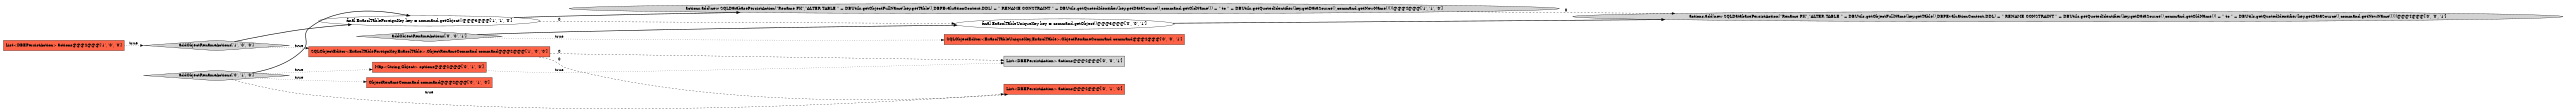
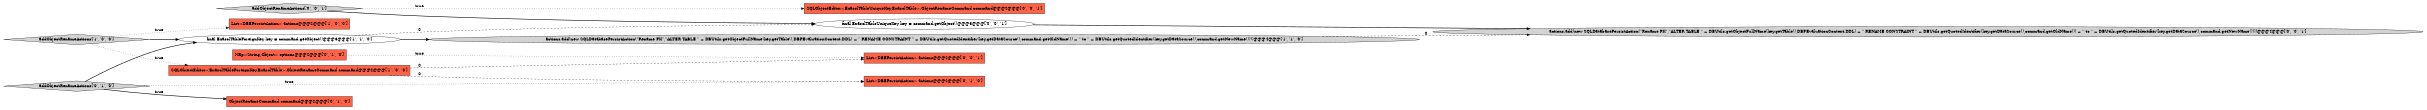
edge "List<DBEPersistAction> actions@@@2@@@['1', '0', '0']" -> "addObjectRenameActions['1', '0', '0']": reversed
node "List<DBEPersistAction> actions@@@2@@@['0', '0', '1']": fillcolor lightgray -> tomato
edge "addObjectRenameActions['0', '1', '0']" -> "Map<String,Object> options@@@2@@@['0', '1', '0']": removed, label "true"
edge "addObjectRenameActions['0', '1', '0']" -> "ObjectRenameCommand command@@@2@@@['0', '1', '0']": style dotted -> bold
edge "addObjectRenameActions['0', '1', '0']" -> "List<DBEPersistAction> actions@@@2@@@['0', '1', '0']": style dashed -> dotted
